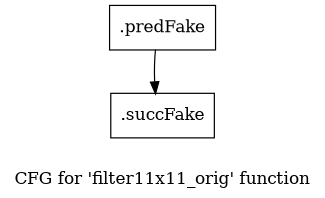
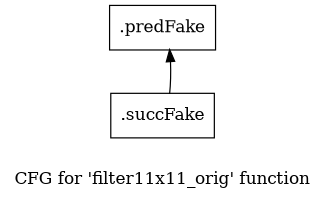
edge ".predFake" -> ".succFake": reversed
